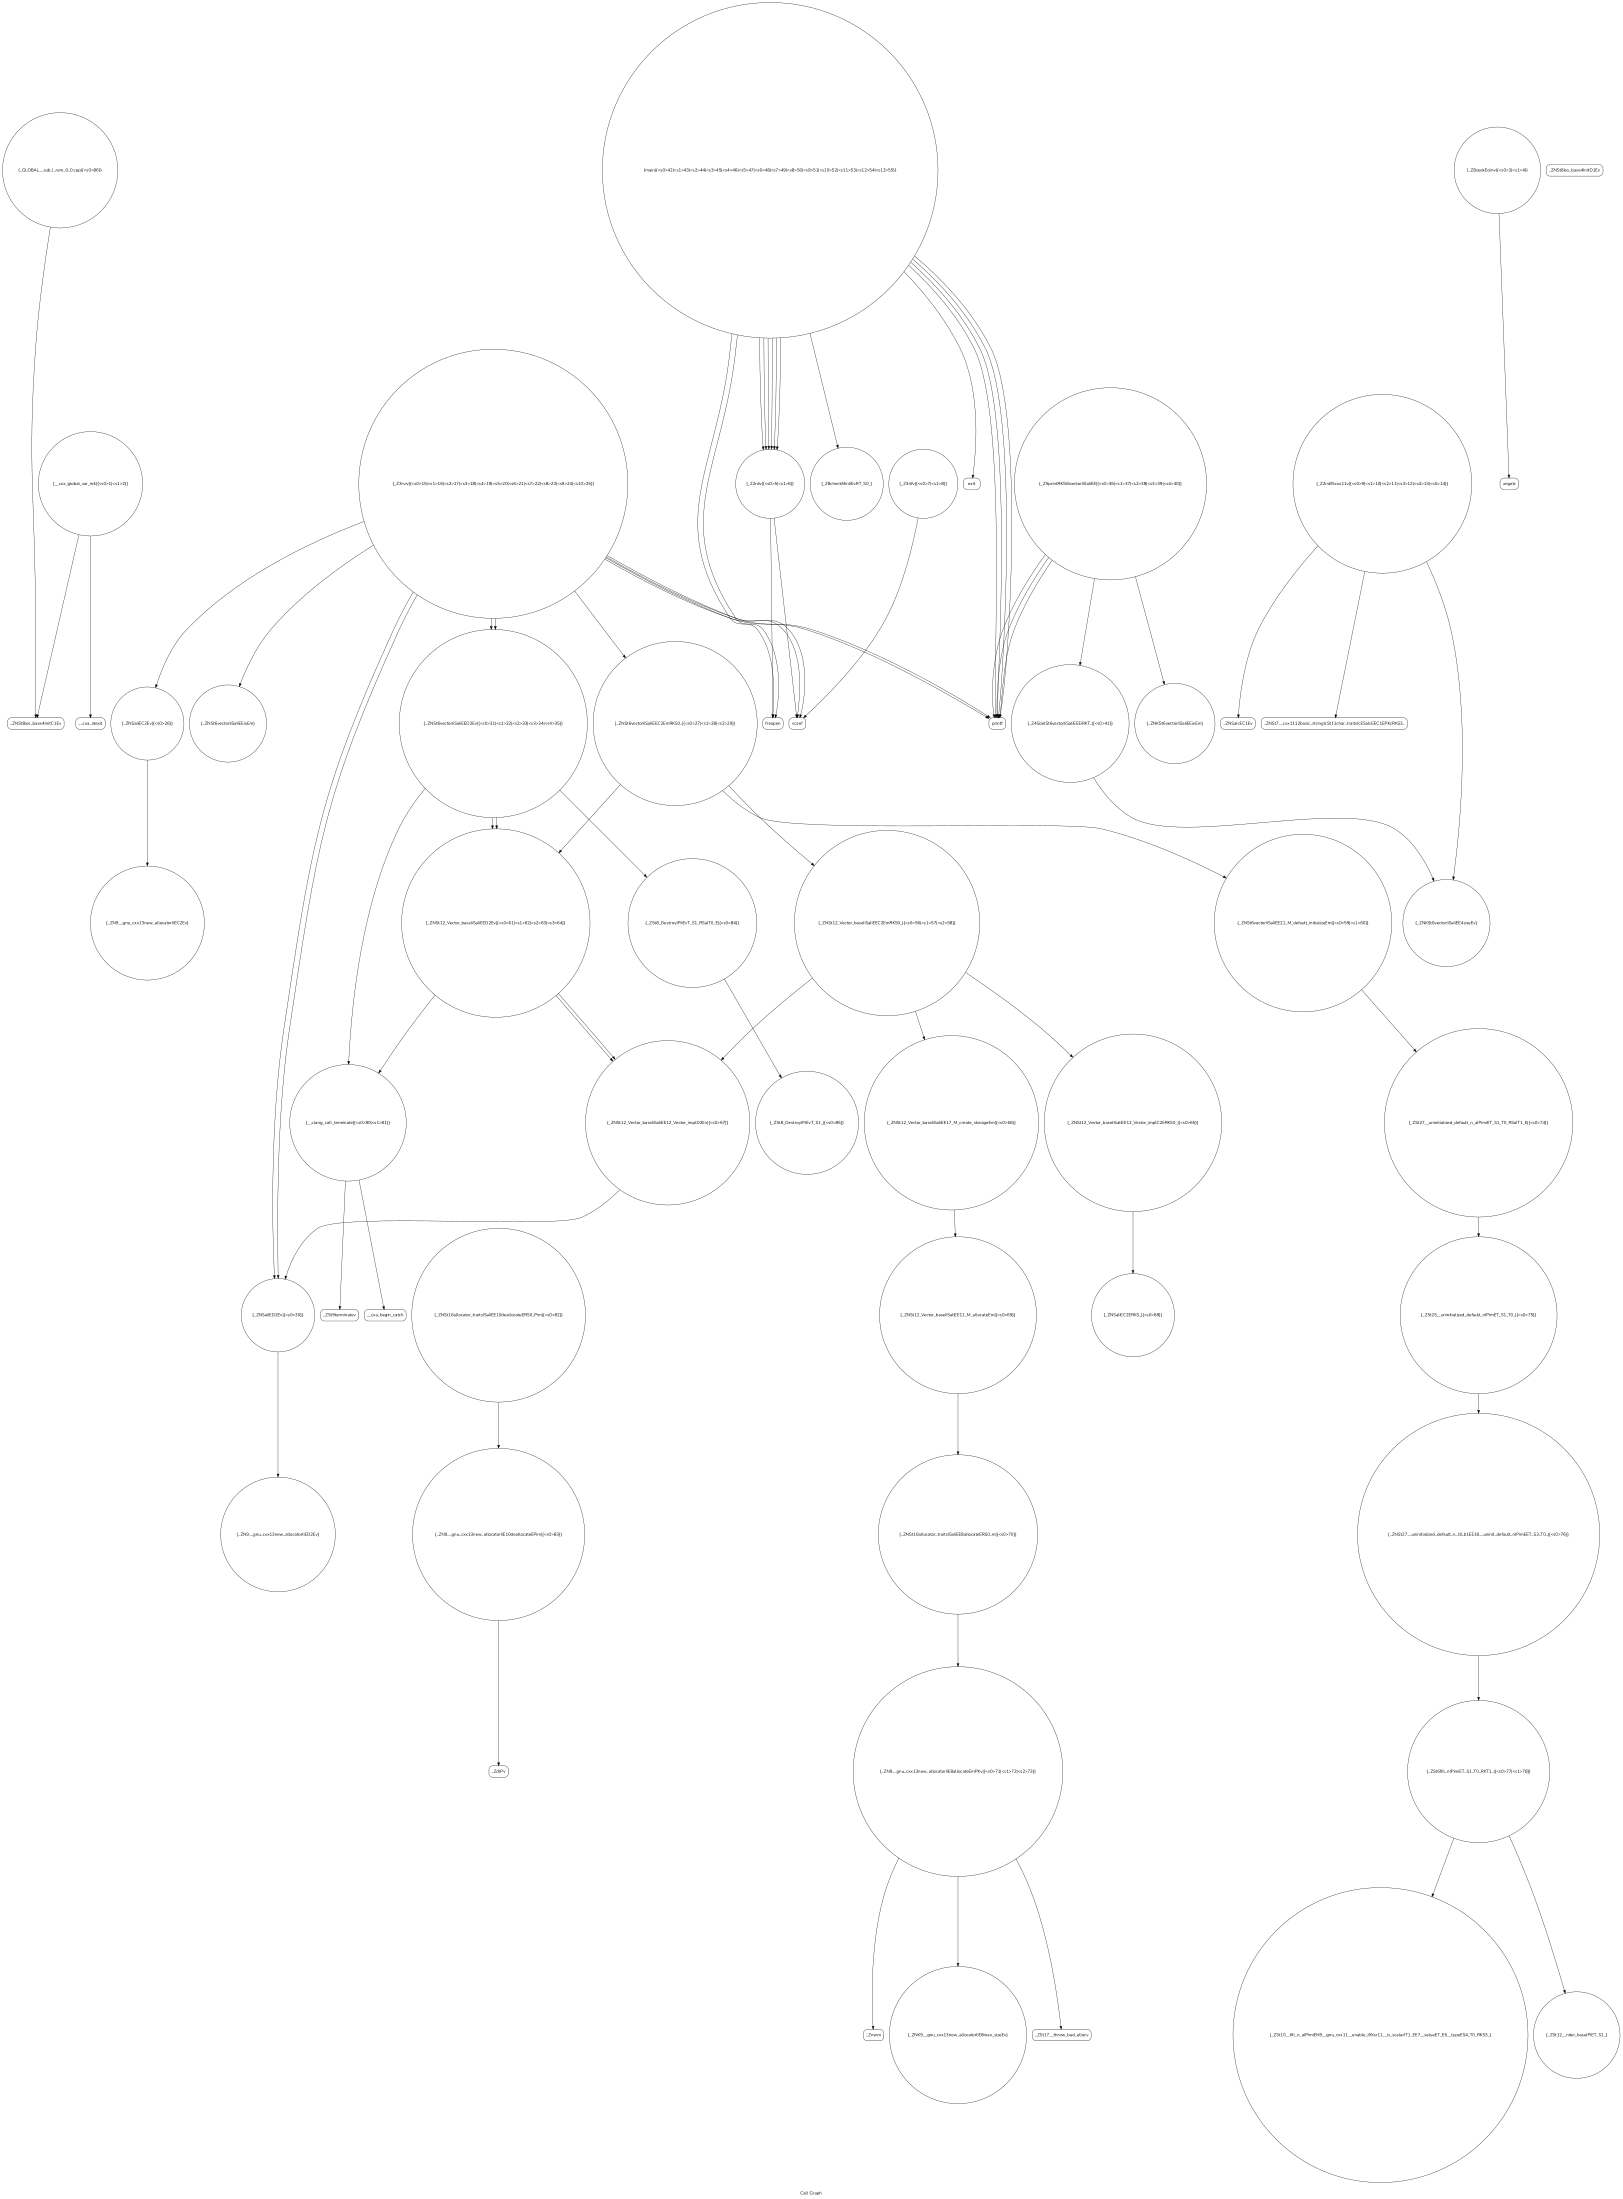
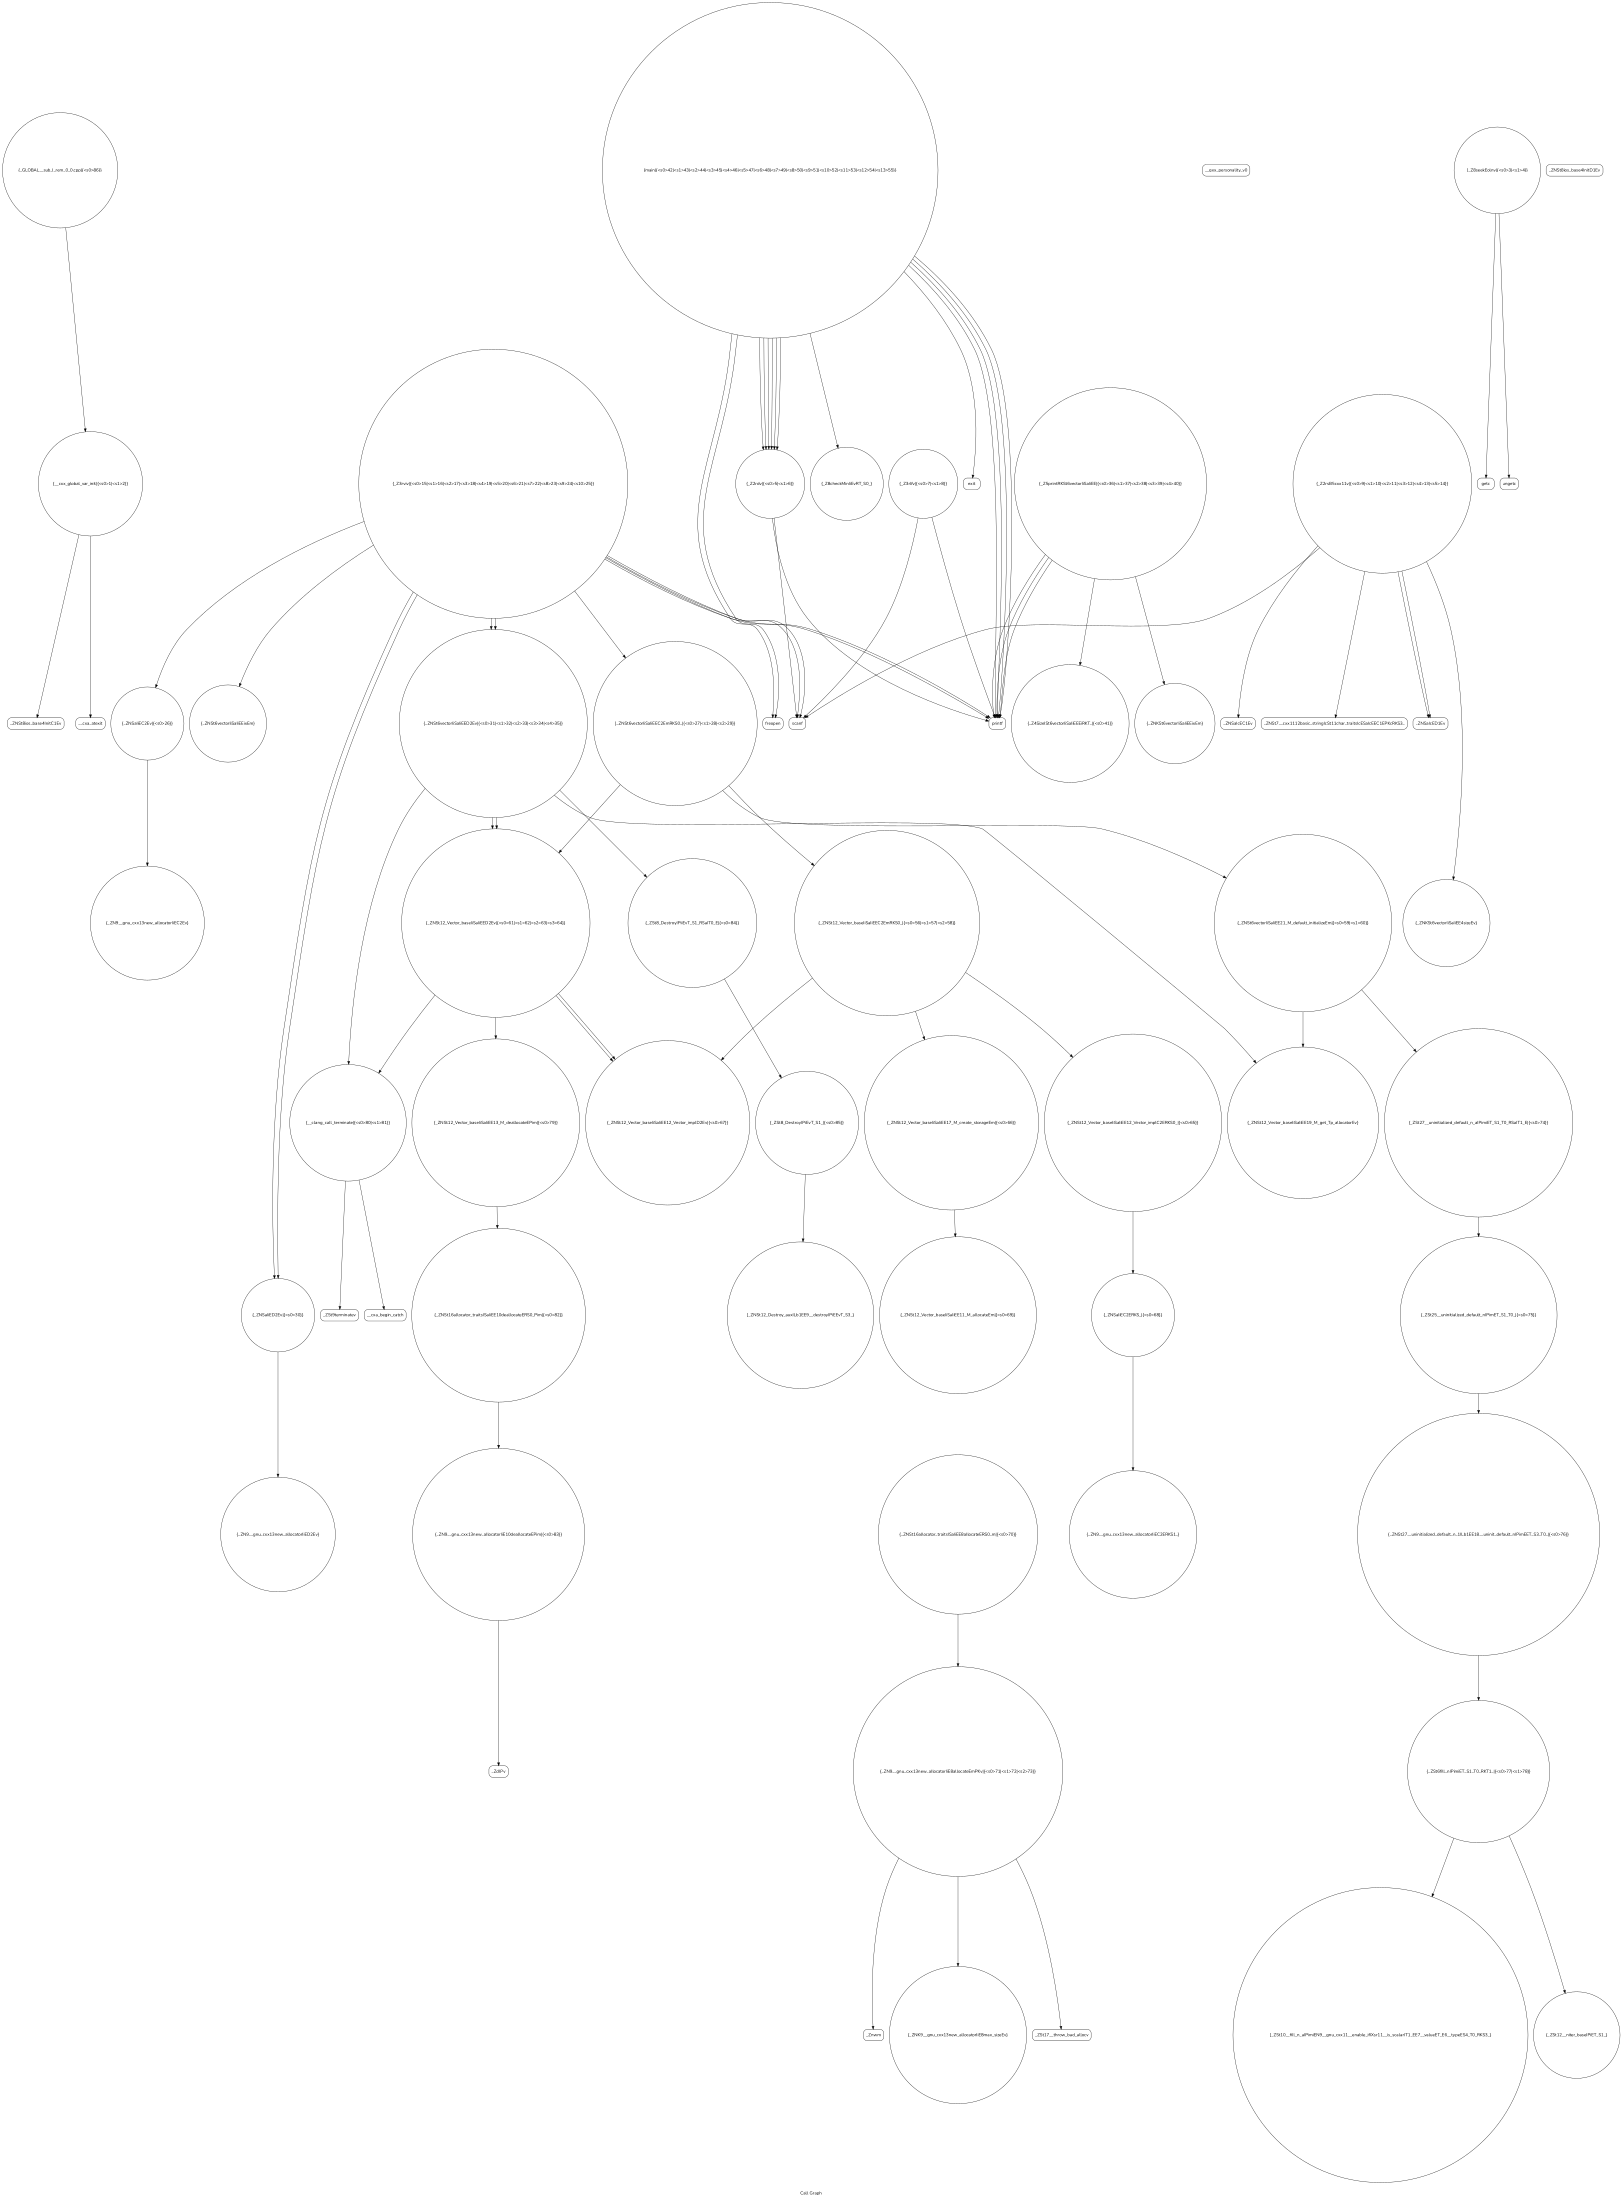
node "__gxx_personality_v0": added
edge "{_GLOBAL__sub_I_rem_0_0.cpp|{<s0>86}}" -> "_ZNSt8ios_base4InitC1Ev": now "{_GLOBAL__sub_I_rem_0_0.cpp|{<s0>86}}" -> "{__cxx_global_var_init|{<s0>1|<s1>2}}"
node "getc": added
edge "{_Z2rdv|{<s0>5|<s1>6}}" -> "freopen": now "{_Z2rdv|{<s0>5|<s1>6}}" -> "printf"
edge "{_Z3rlfv|{<s0>7|<s1>8}}" -> "printf": added
edge "{_Z2rsB5cxx11v|{<s0>9|<s1>10|<s2>11|<s3>12|<s4>13|<s5>14}}" -> "scanf": added
node "_ZNSaIcED1Ev": added
edge "{_Z4SizeISt6vectorIiSaIiEEEiRKT_|{<s0>41}}" -> "{_ZNKSt6vectorIiSaIiEE4sizeEv}": removed
node "{_ZNSt12_Vector_baseIiSaIiEE13_M_deallocateEPim|{<s0>79}}": added
node "{_ZNSt12_Vector_baseIiSaIiEE19_M_get_Tp_allocatorEv}": added
edge "{_ZNSt12_Vector_baseIiSaIiEE12_Vector_implD2Ev|{<s0>67}}" -> "{_ZNSaIiED2Ev|{<s0>30}}": removed
node "{_ZNSt12_Destroy_auxILb1EE9__destroyIPiEEvT_S3_}": added
edge "{_ZNSt12_Vector_baseIiSaIiEE11_M_allocateEm|{<s0>69}}" -> "{_ZNSt16allocator_traitsISaIiEE8allocateERS0_m|{<s0>70}}": removed
node "{_ZN9__gnu_cxx13new_allocatorIiEC2ERKS1_}": added
